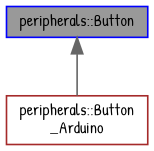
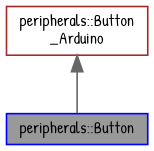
edge "peripherals::Button _Arduino" -> "peripherals::Button": reversed
